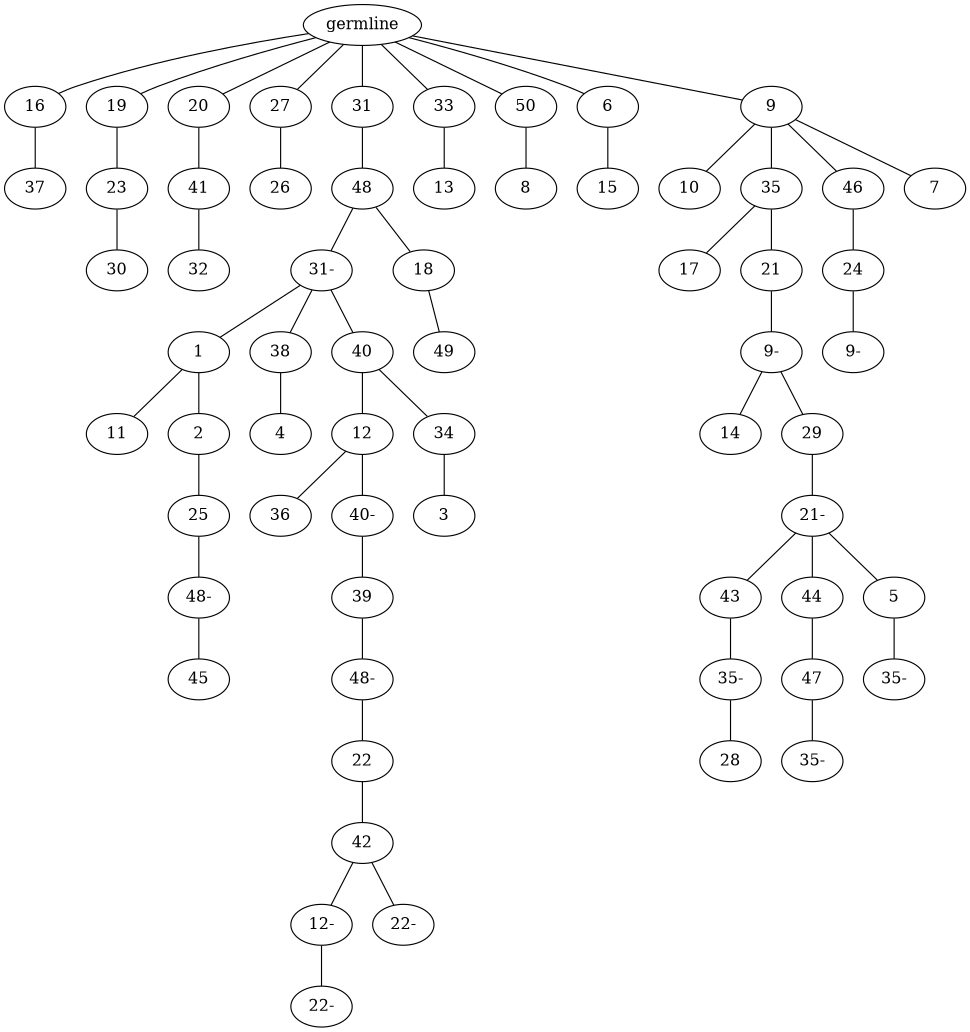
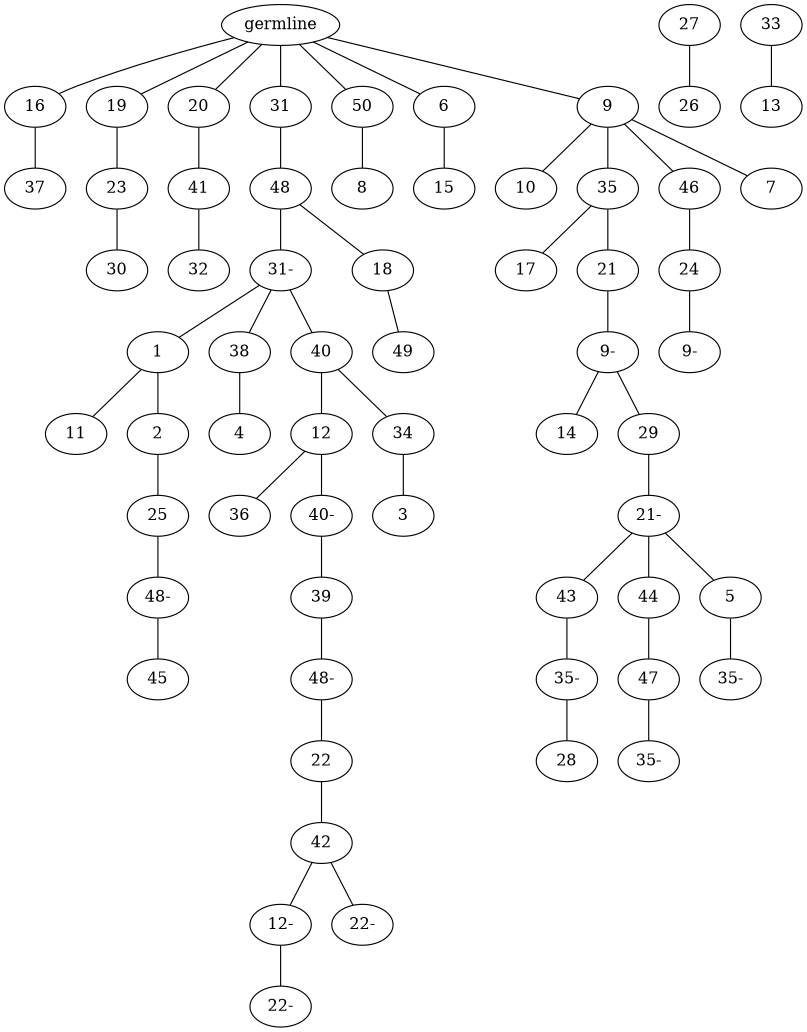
edge "germline" -- "27": removed
edge "germline" -- "33": removed
